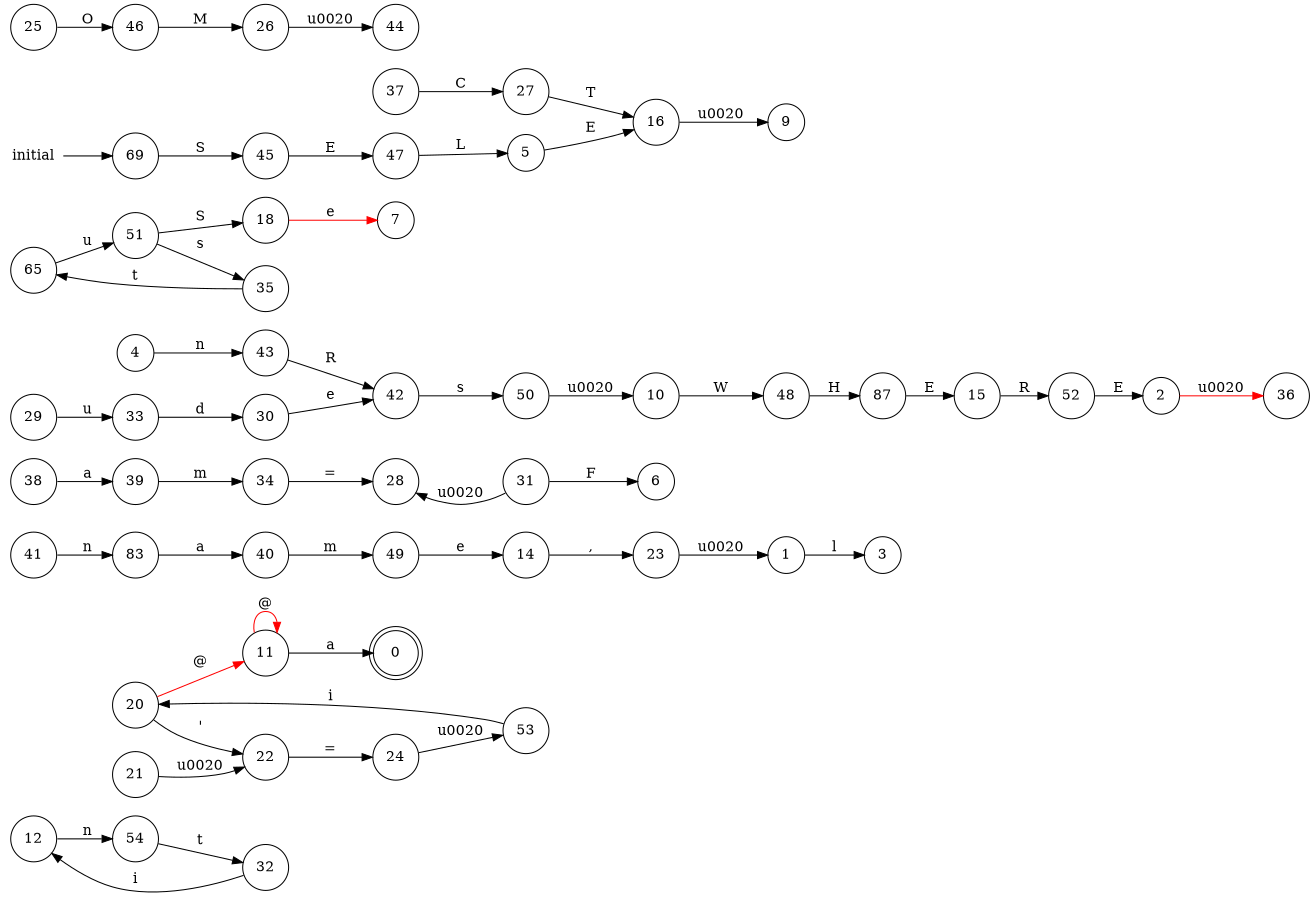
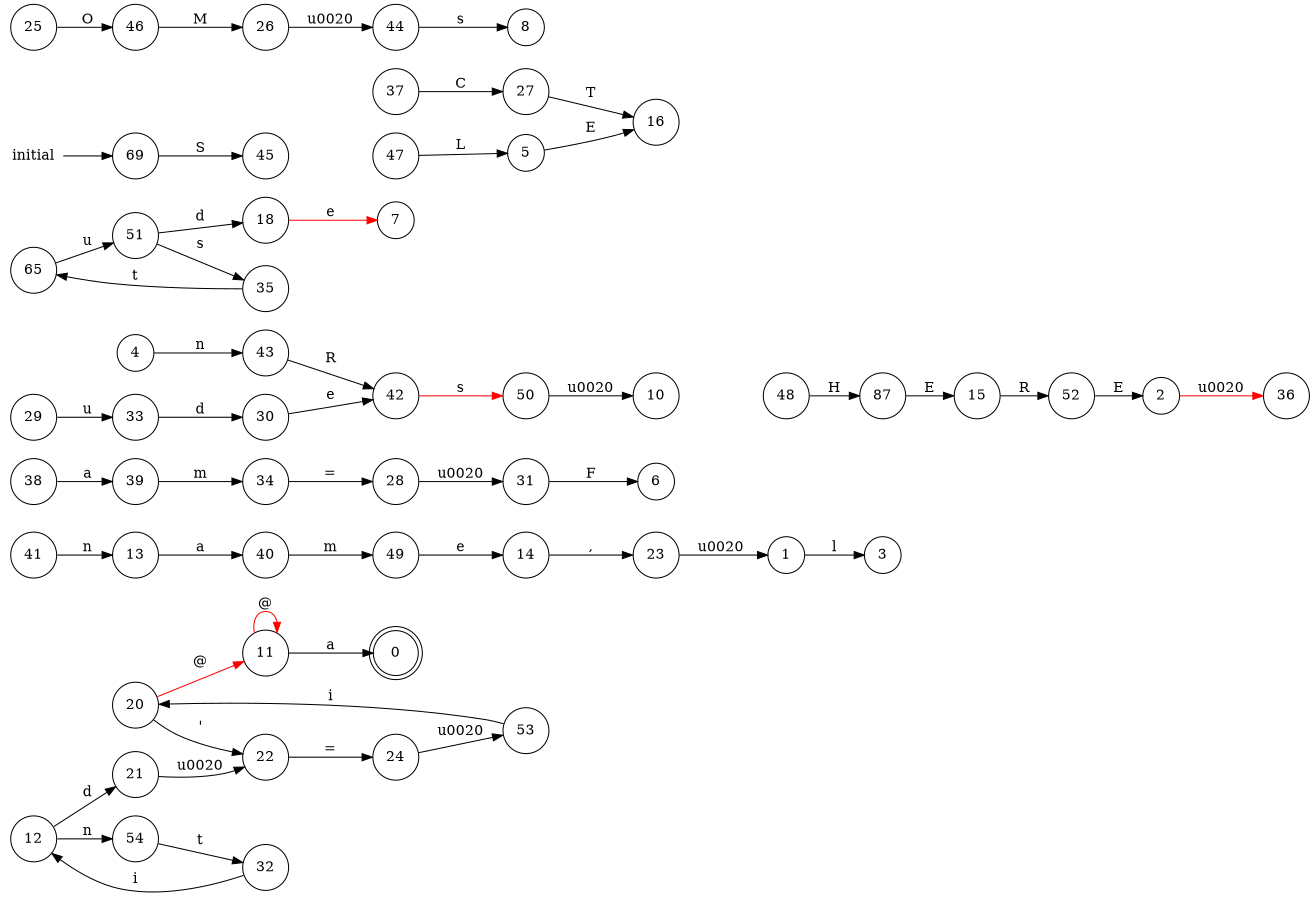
node "8": added
node "9": removed
edge "45" -> "47": removed, label "E"
edge "51" -> "18": label "S" -> "d"
edge "42" -> "50": color black -> red
edge "10" -> "48": removed, label "W"
edge "31" -> "28": reversed
node "83": label "83" -> "13"
edge "12" -> "21": added, label "d"
